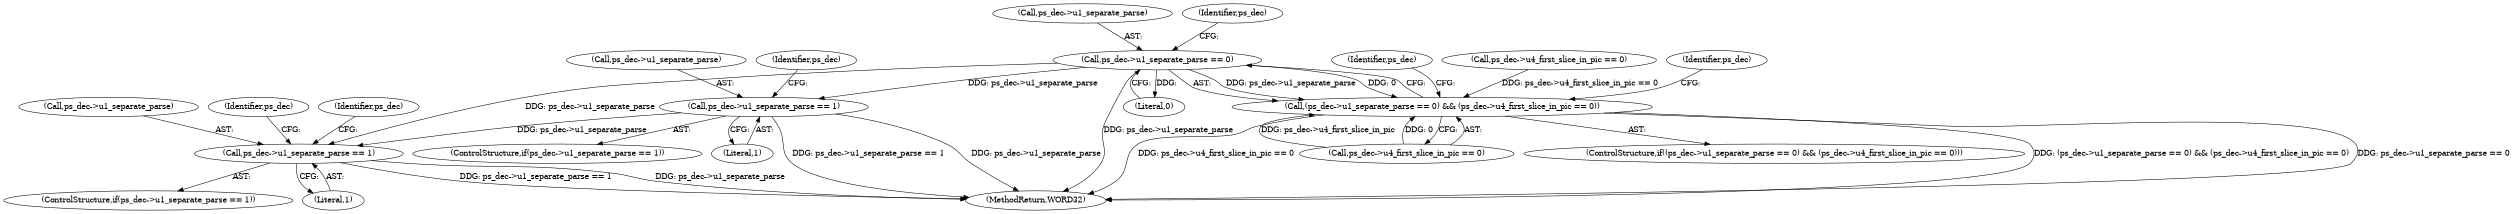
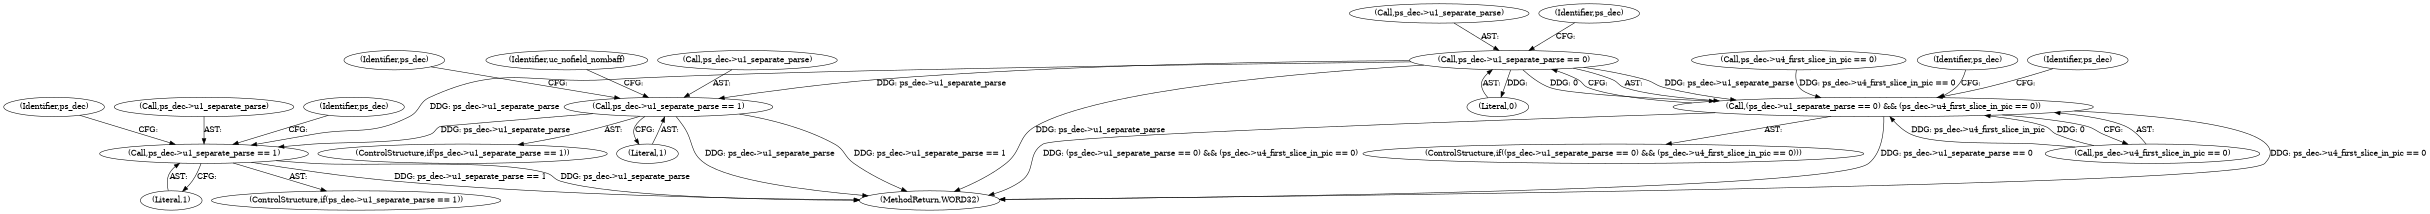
node "(Identifier,uc_nofield_nombaff)": added
edge "(Literal,0)" -> "(Call,ps_dec->u1_separate_parse == 0)": label "CFG: " -> "AST: "
